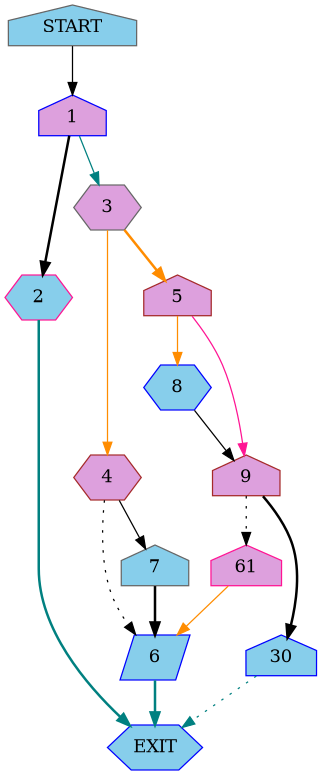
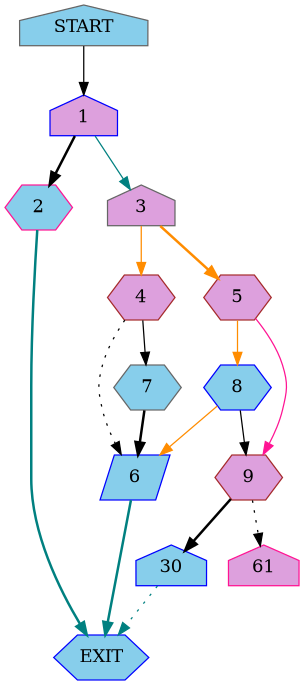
node "3": shape hexagon -> house
node "5": shape house -> hexagon
node "9": shape house -> hexagon
node "7": shape house -> hexagon
edge "61" -> "6": now "8" -> "6"
